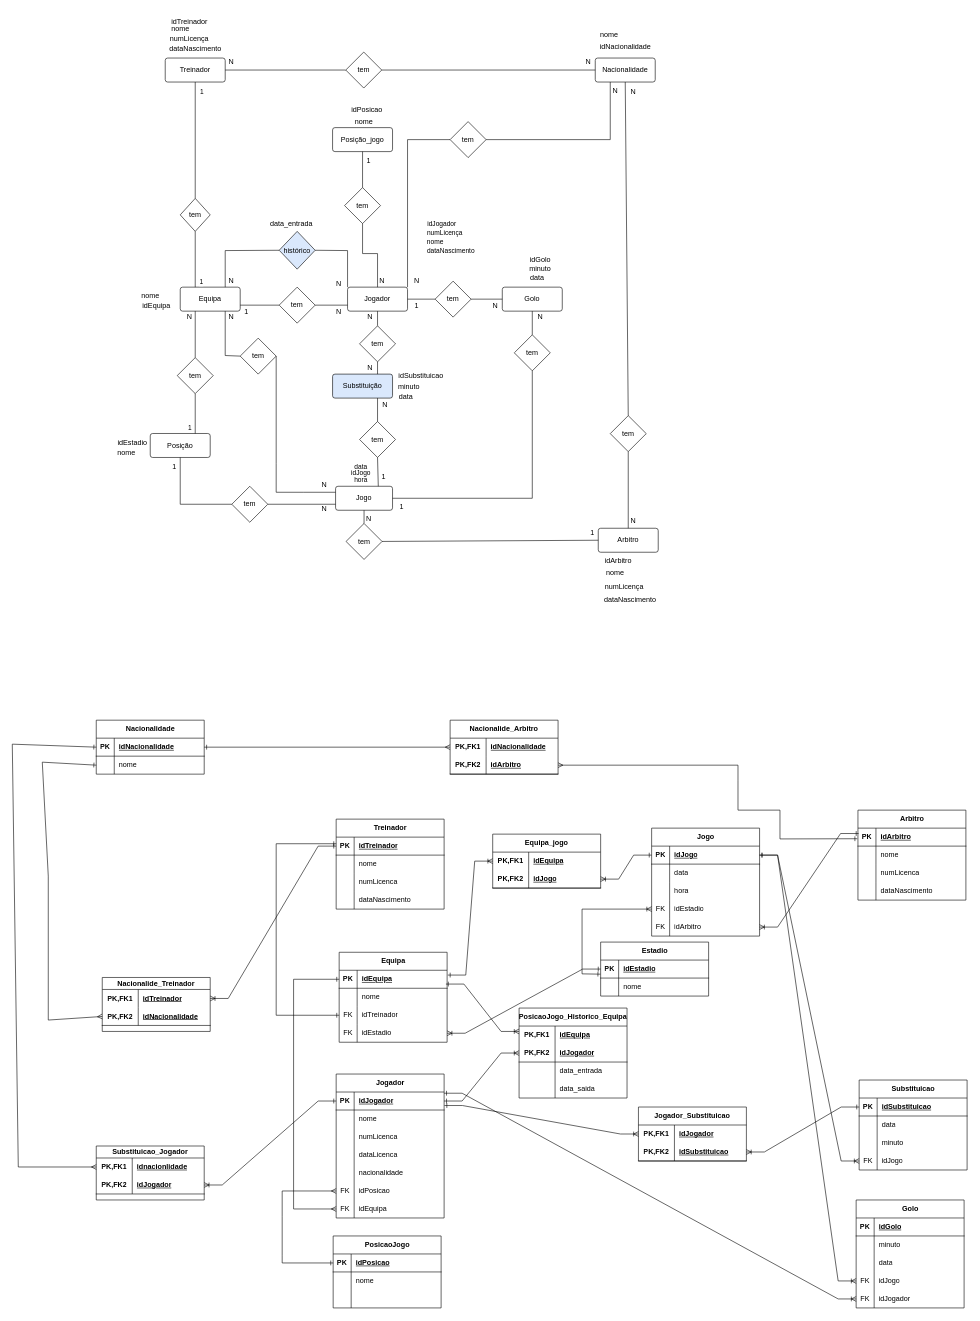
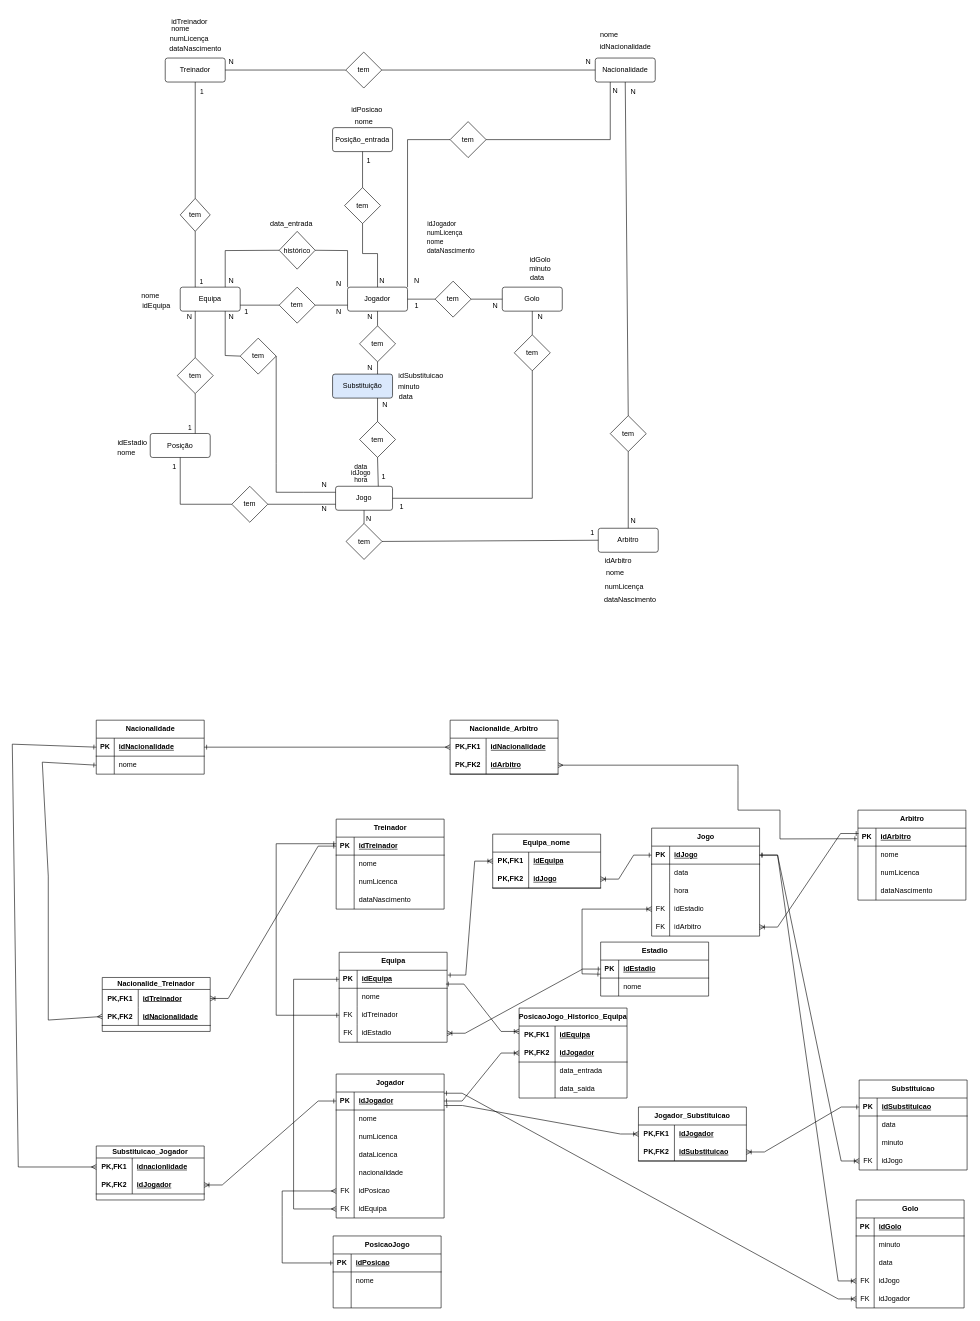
node "Posição_jogo": label "Posição_jogo" -> "Posição_entrada"
node "histórico": fillcolor #dae8fc -> #ffffff
node "Equipa_jogo": label "Equipa_jogo" -> "Equipa_nome"
